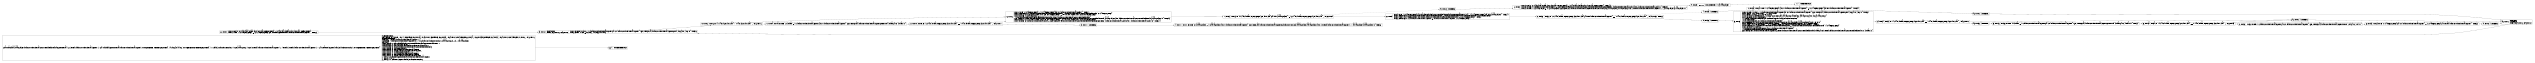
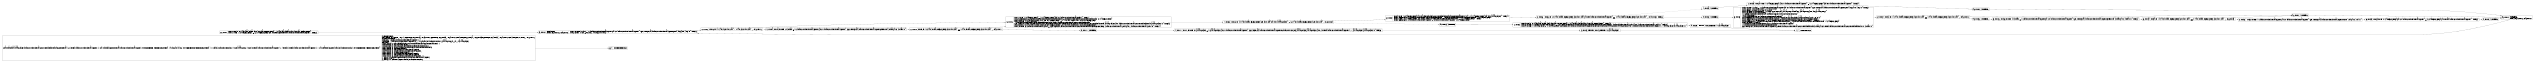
node "75: 0x0015": added
